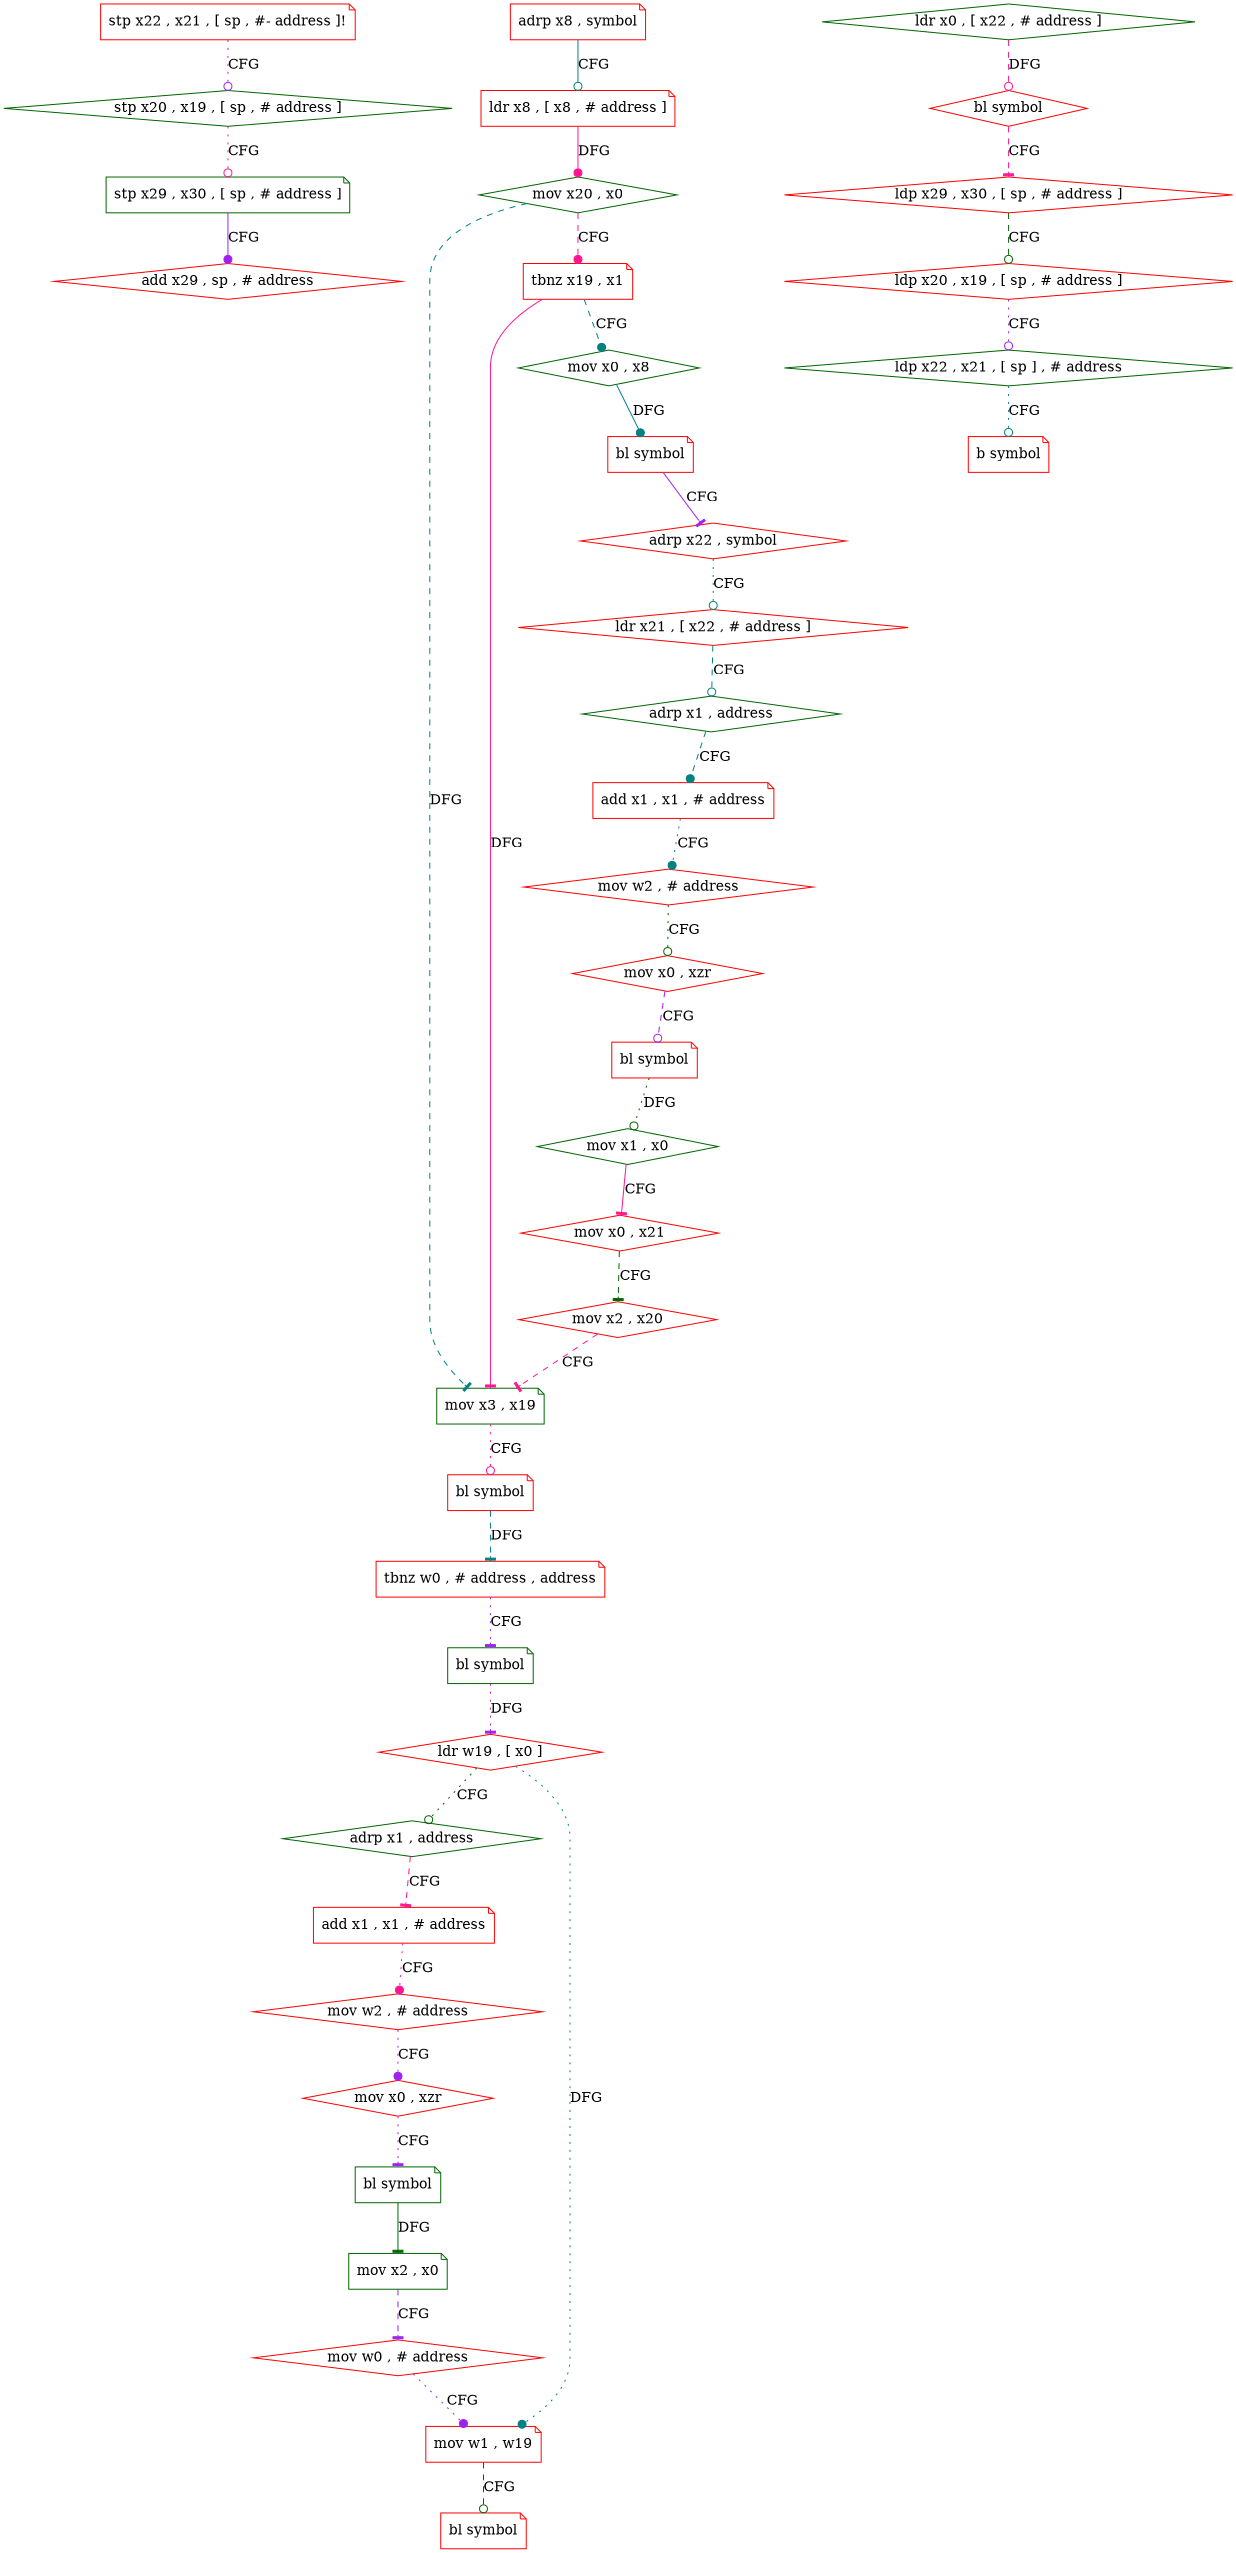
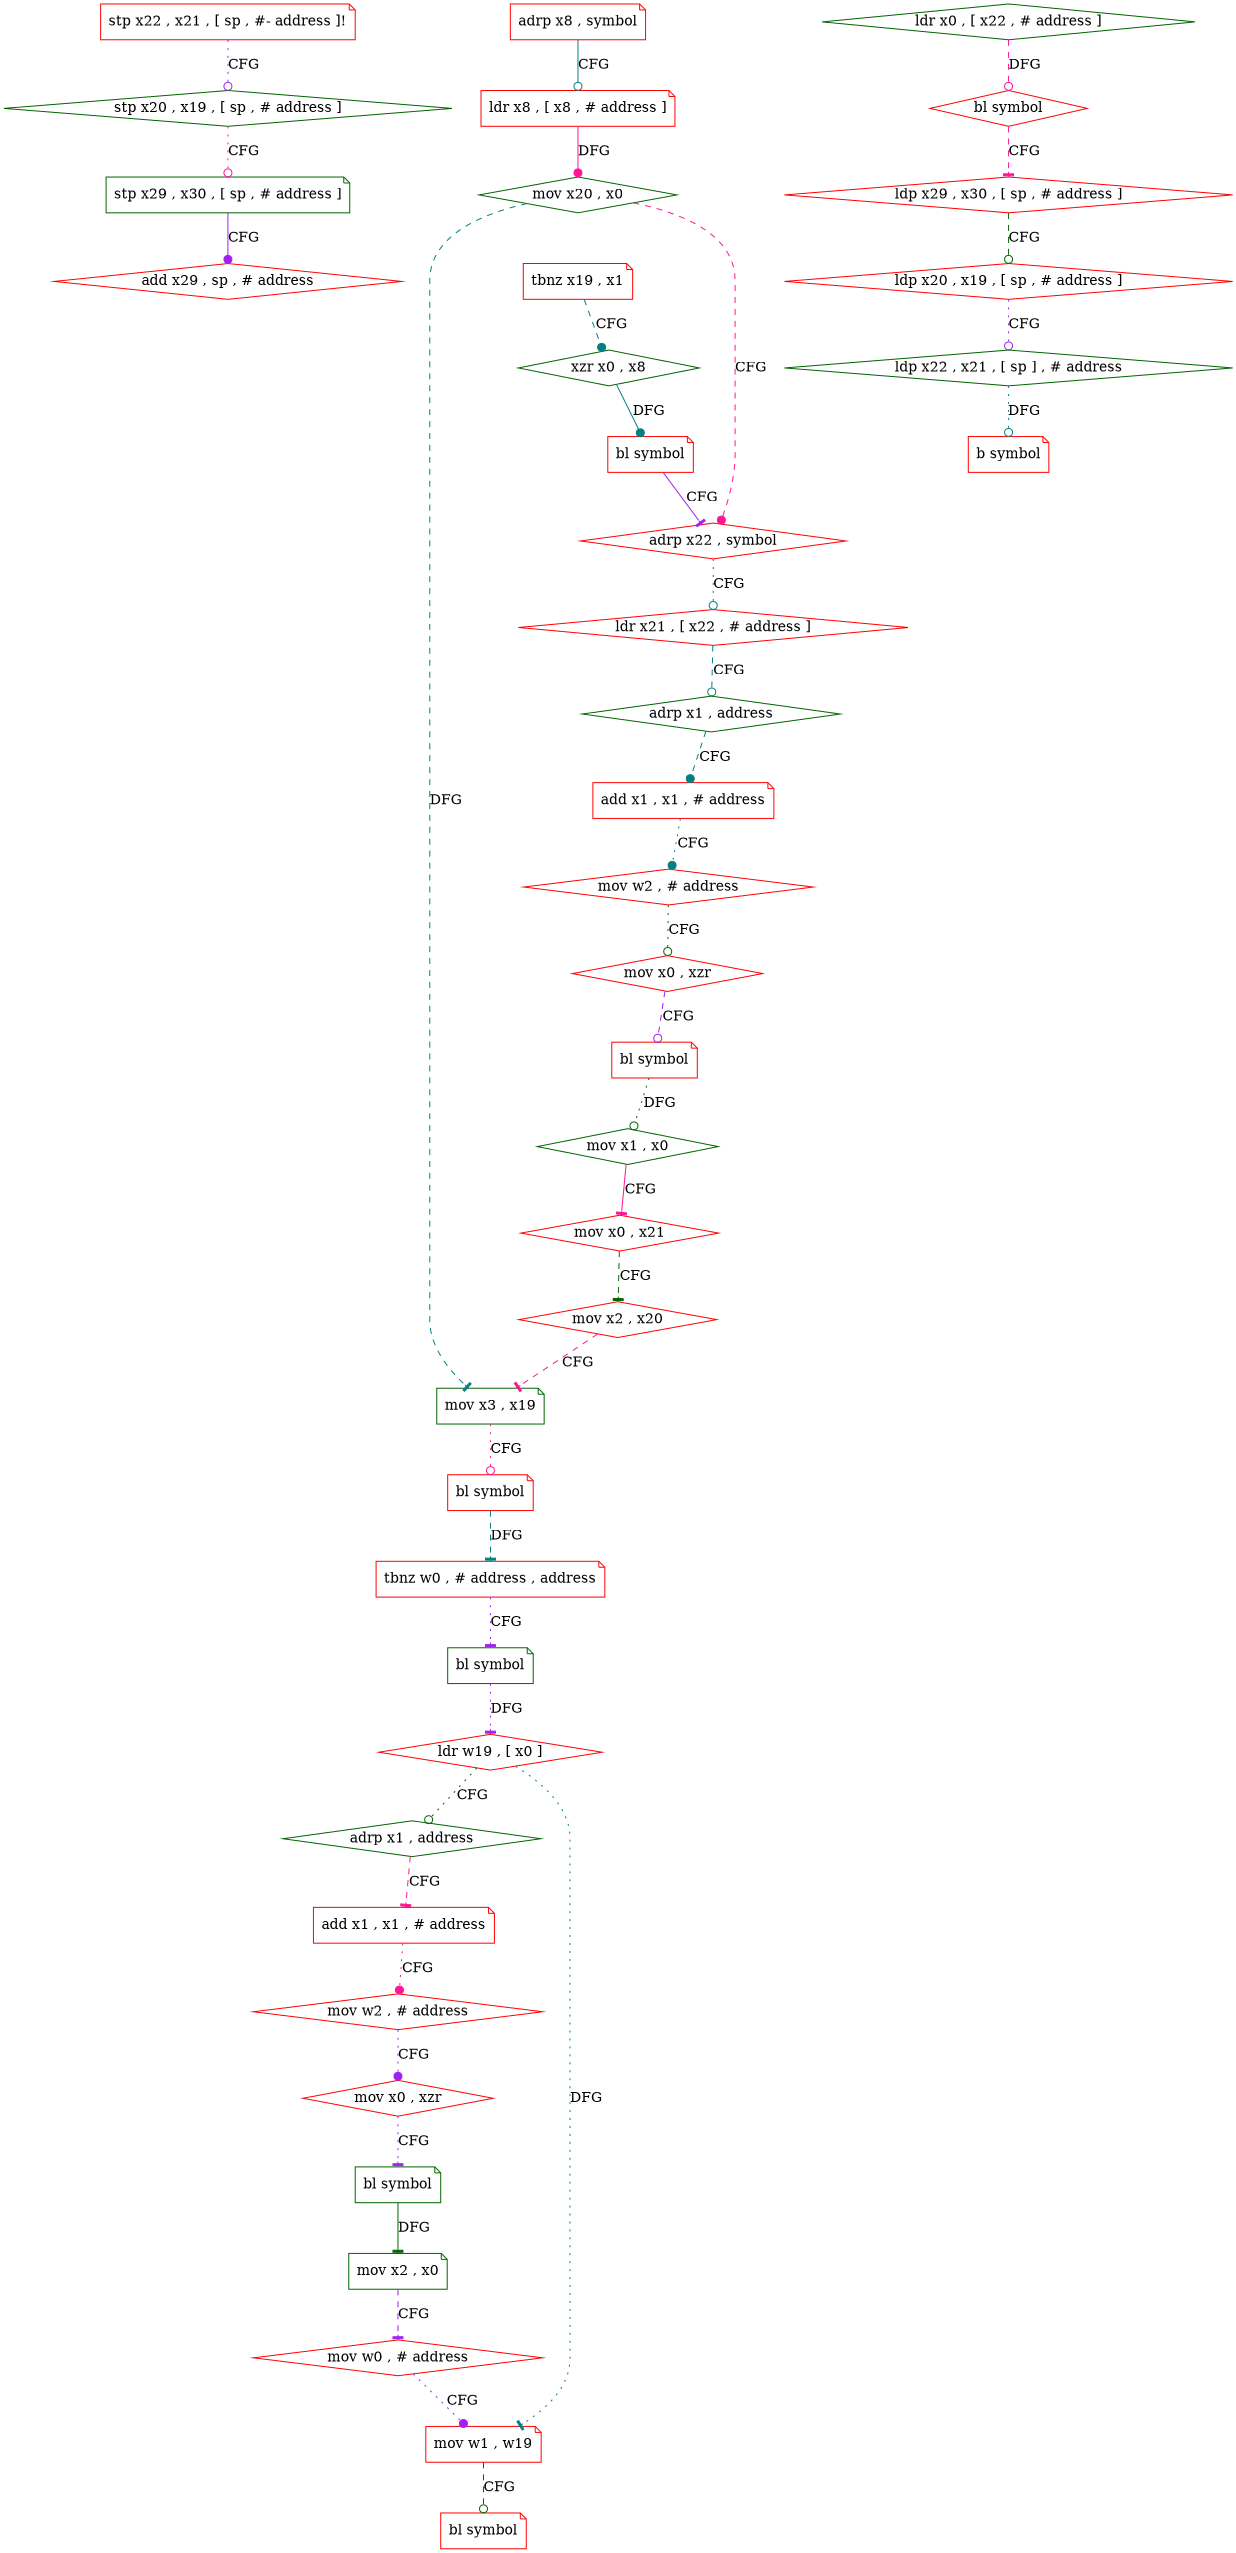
edge "mov x20 , x0" -> "tbnz x19 , x1": now "mov x20 , x0" -> "adrp x22 , symbol"
node "mov x0 , x8": label "mov x0 , x8" -> "xzr x0 , x8"
edge "ldp x22 , x21 , [ sp ] , # address" -> "b symbol": label "CFG" -> "DFG"
edge "tbnz x19 , x1" -> "mov x3 , x19": removed, label "DFG"
edge "ldr w19 , [ x0 ]" -> "mov w1 , w19": arrowhead dot -> tee
